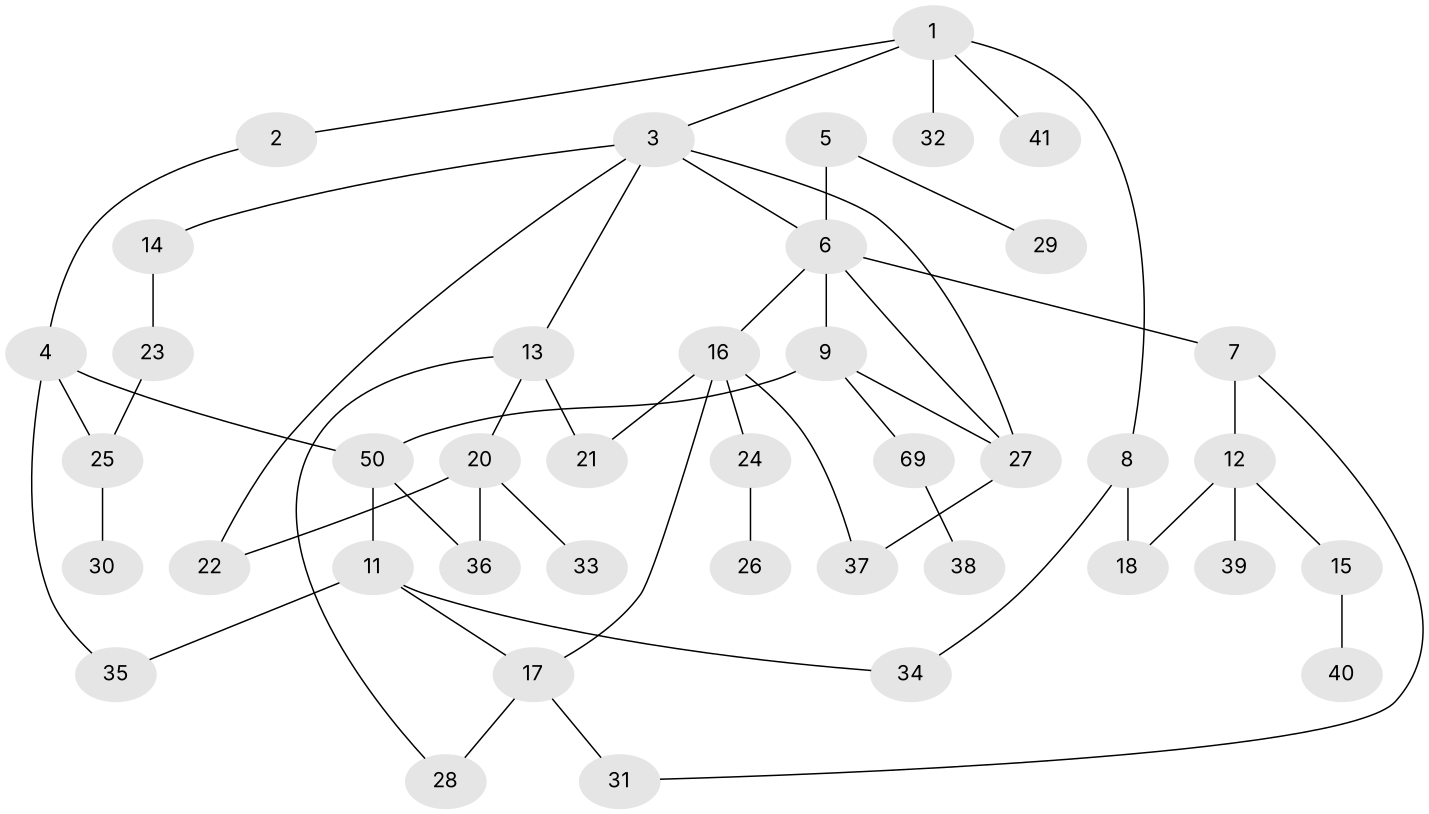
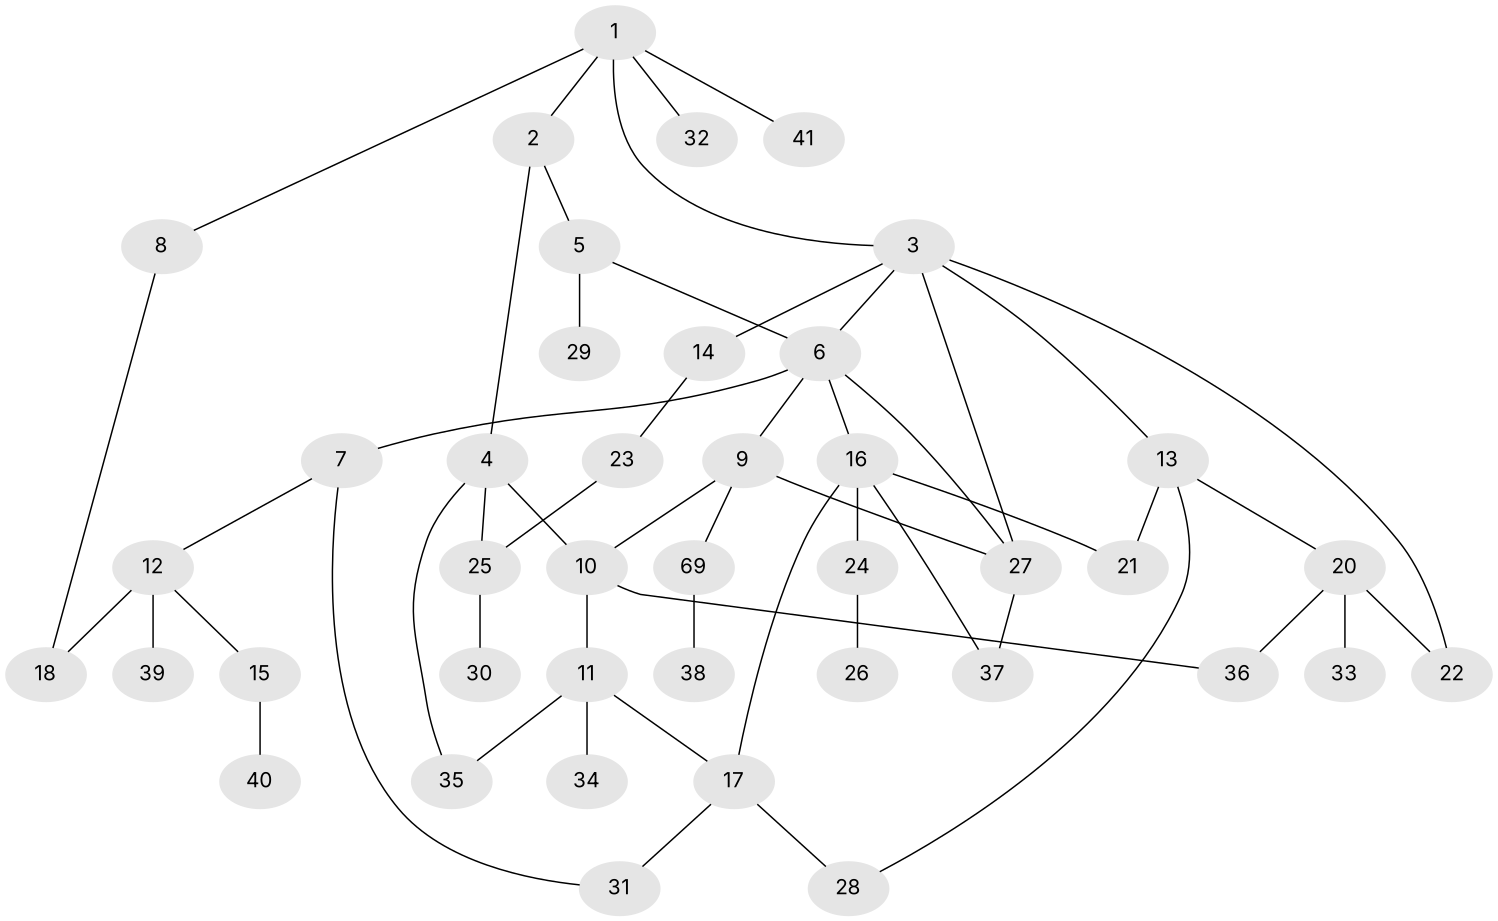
edge "2" -- "5": added
node "50": label "50" -> "10"
edge "8" -- "34": removed
